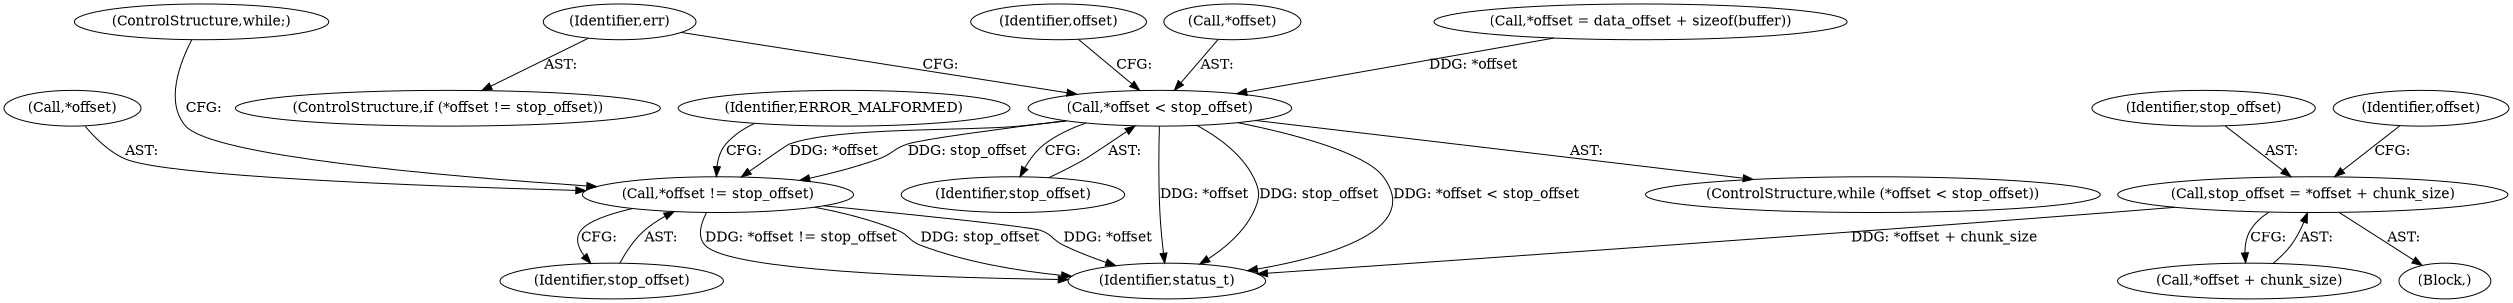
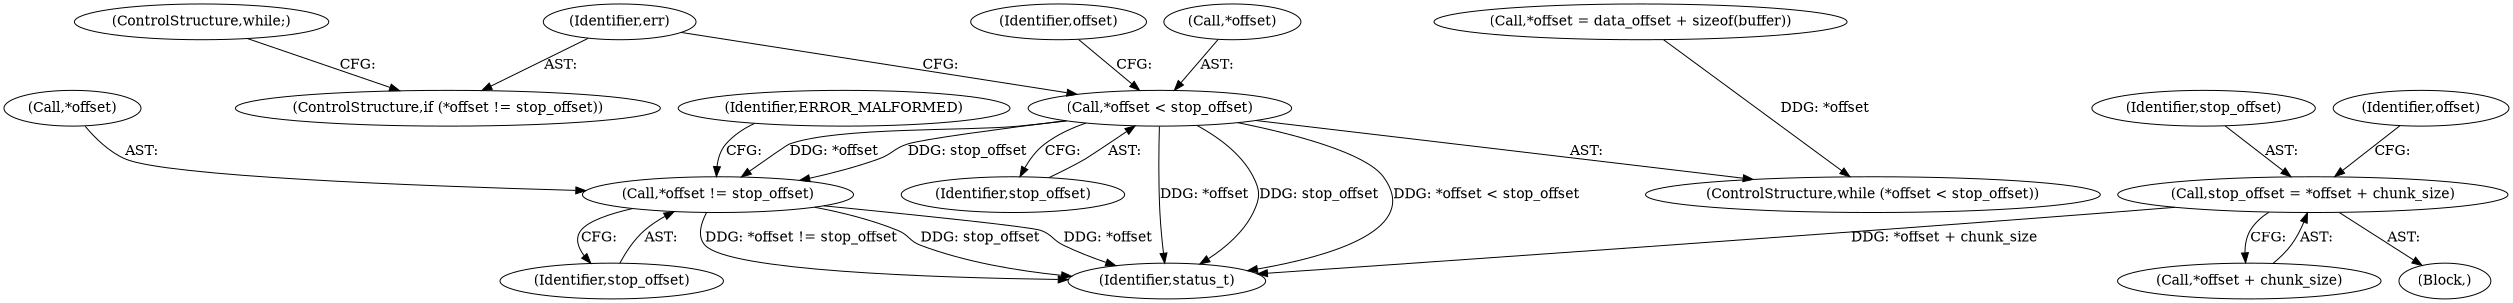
edge "(Call,*offset = data_offset + sizeof(buffer))" -> "(Call,*offset < stop_offset)": now "(Call,*offset = data_offset + sizeof(buffer))" -> "(ControlStructure,while (*offset < stop_offset))"
edge "(ControlStructure,while;)" -> "(Call,*offset != stop_offset)": now "(ControlStructure,while;)" -> "(ControlStructure,if (*offset != stop_offset))"
